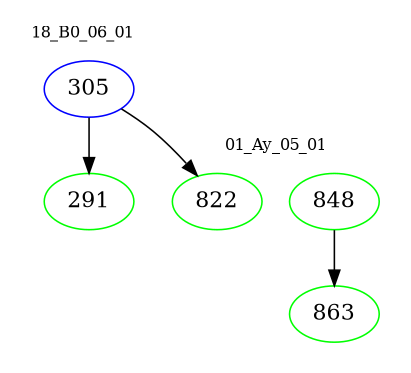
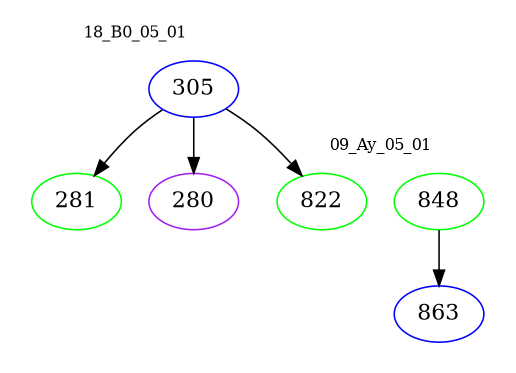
cluster "18_B0_06_01": label "18_B0_06_01" -> "18_B0_05_01"
cluster "01_Ay_05_01": label "01_Ay_05_01" -> "09_Ay_05_01"
node "291": label "291" -> "281"
node "280": added
node "863": color green -> blue
